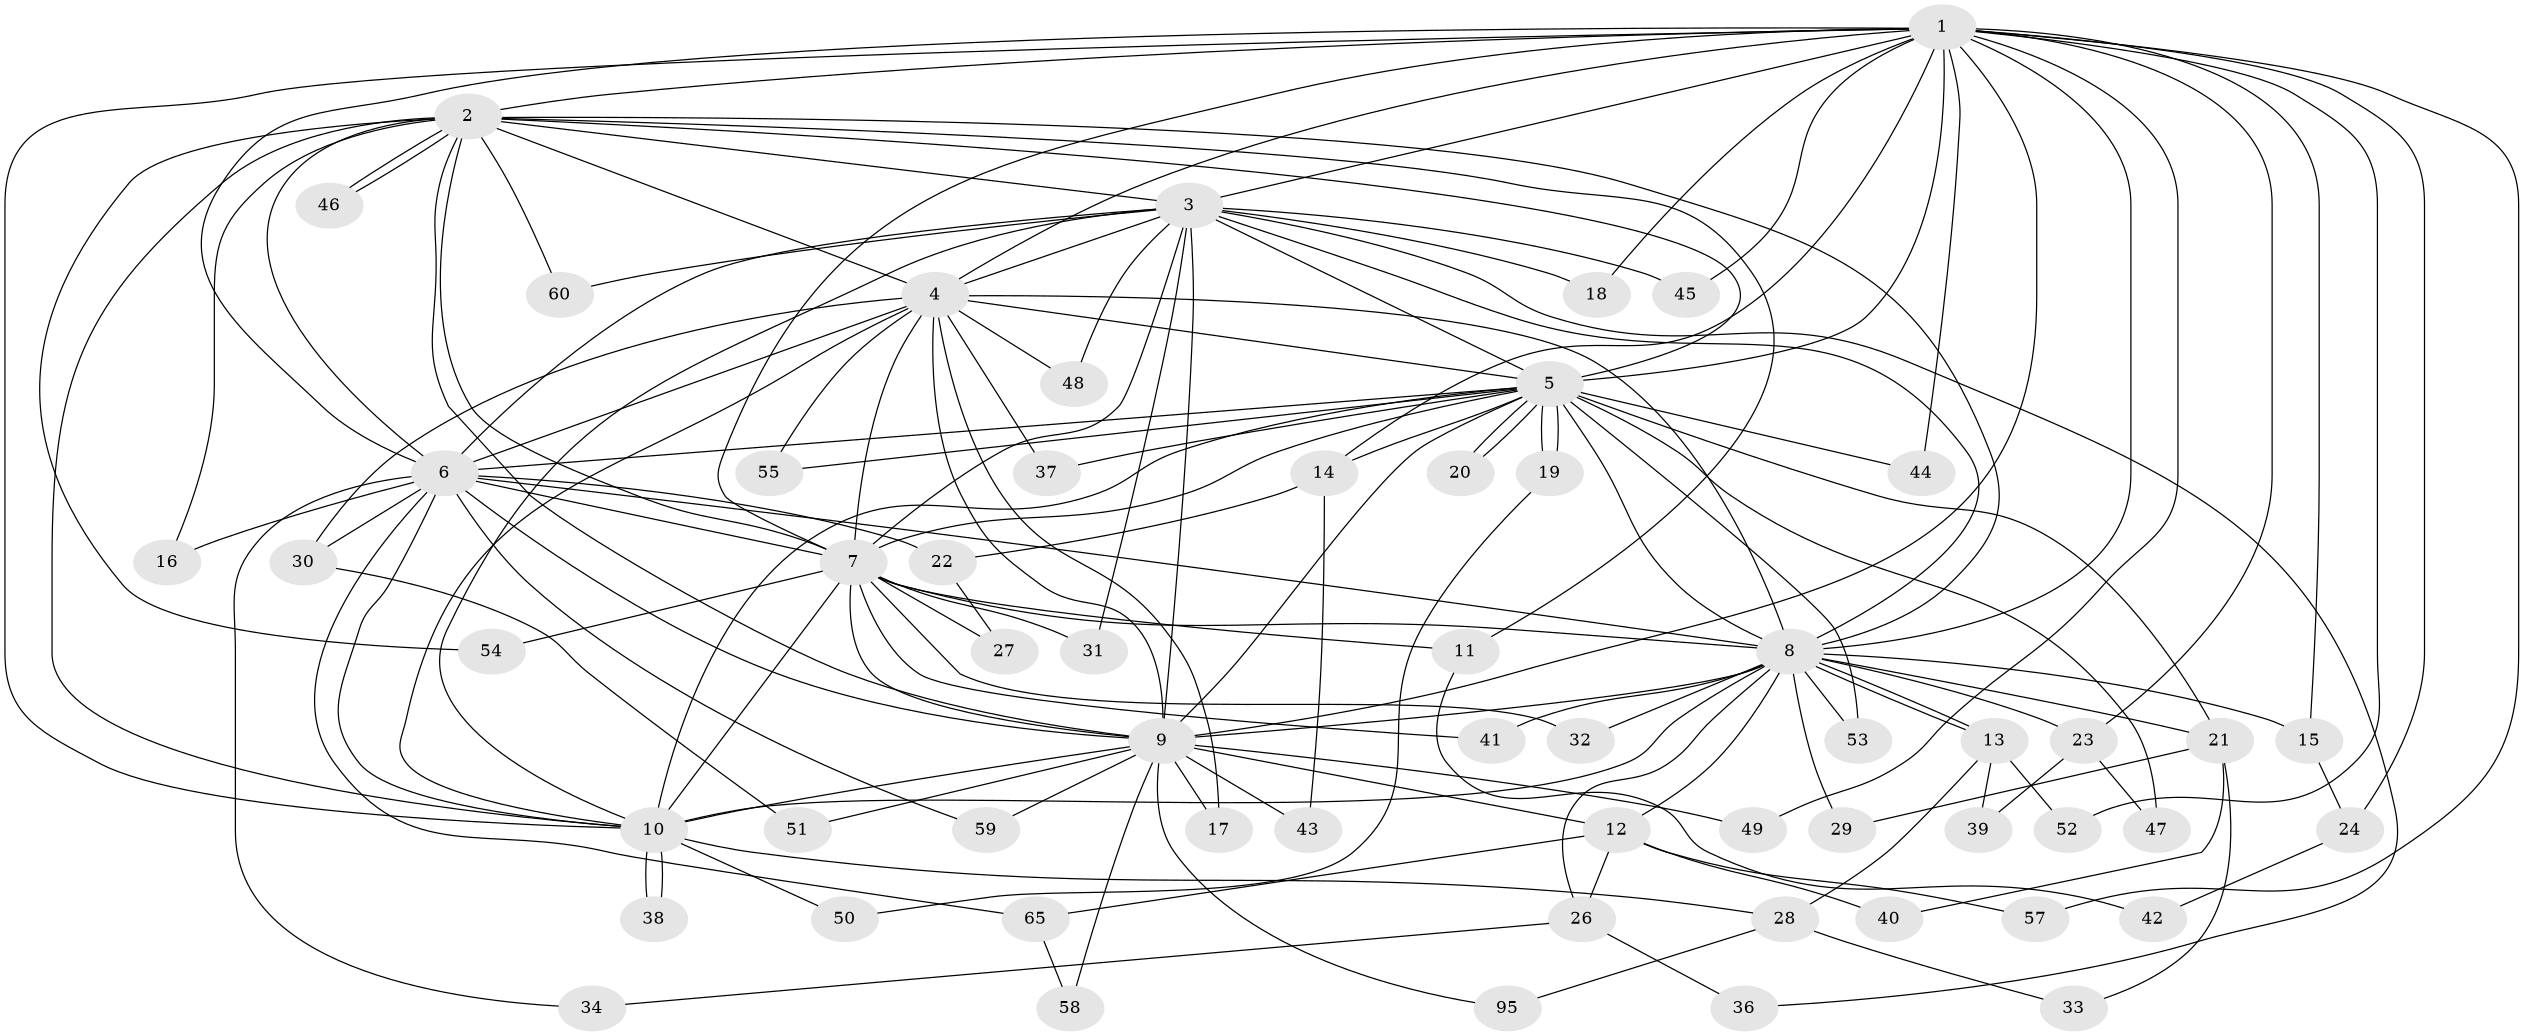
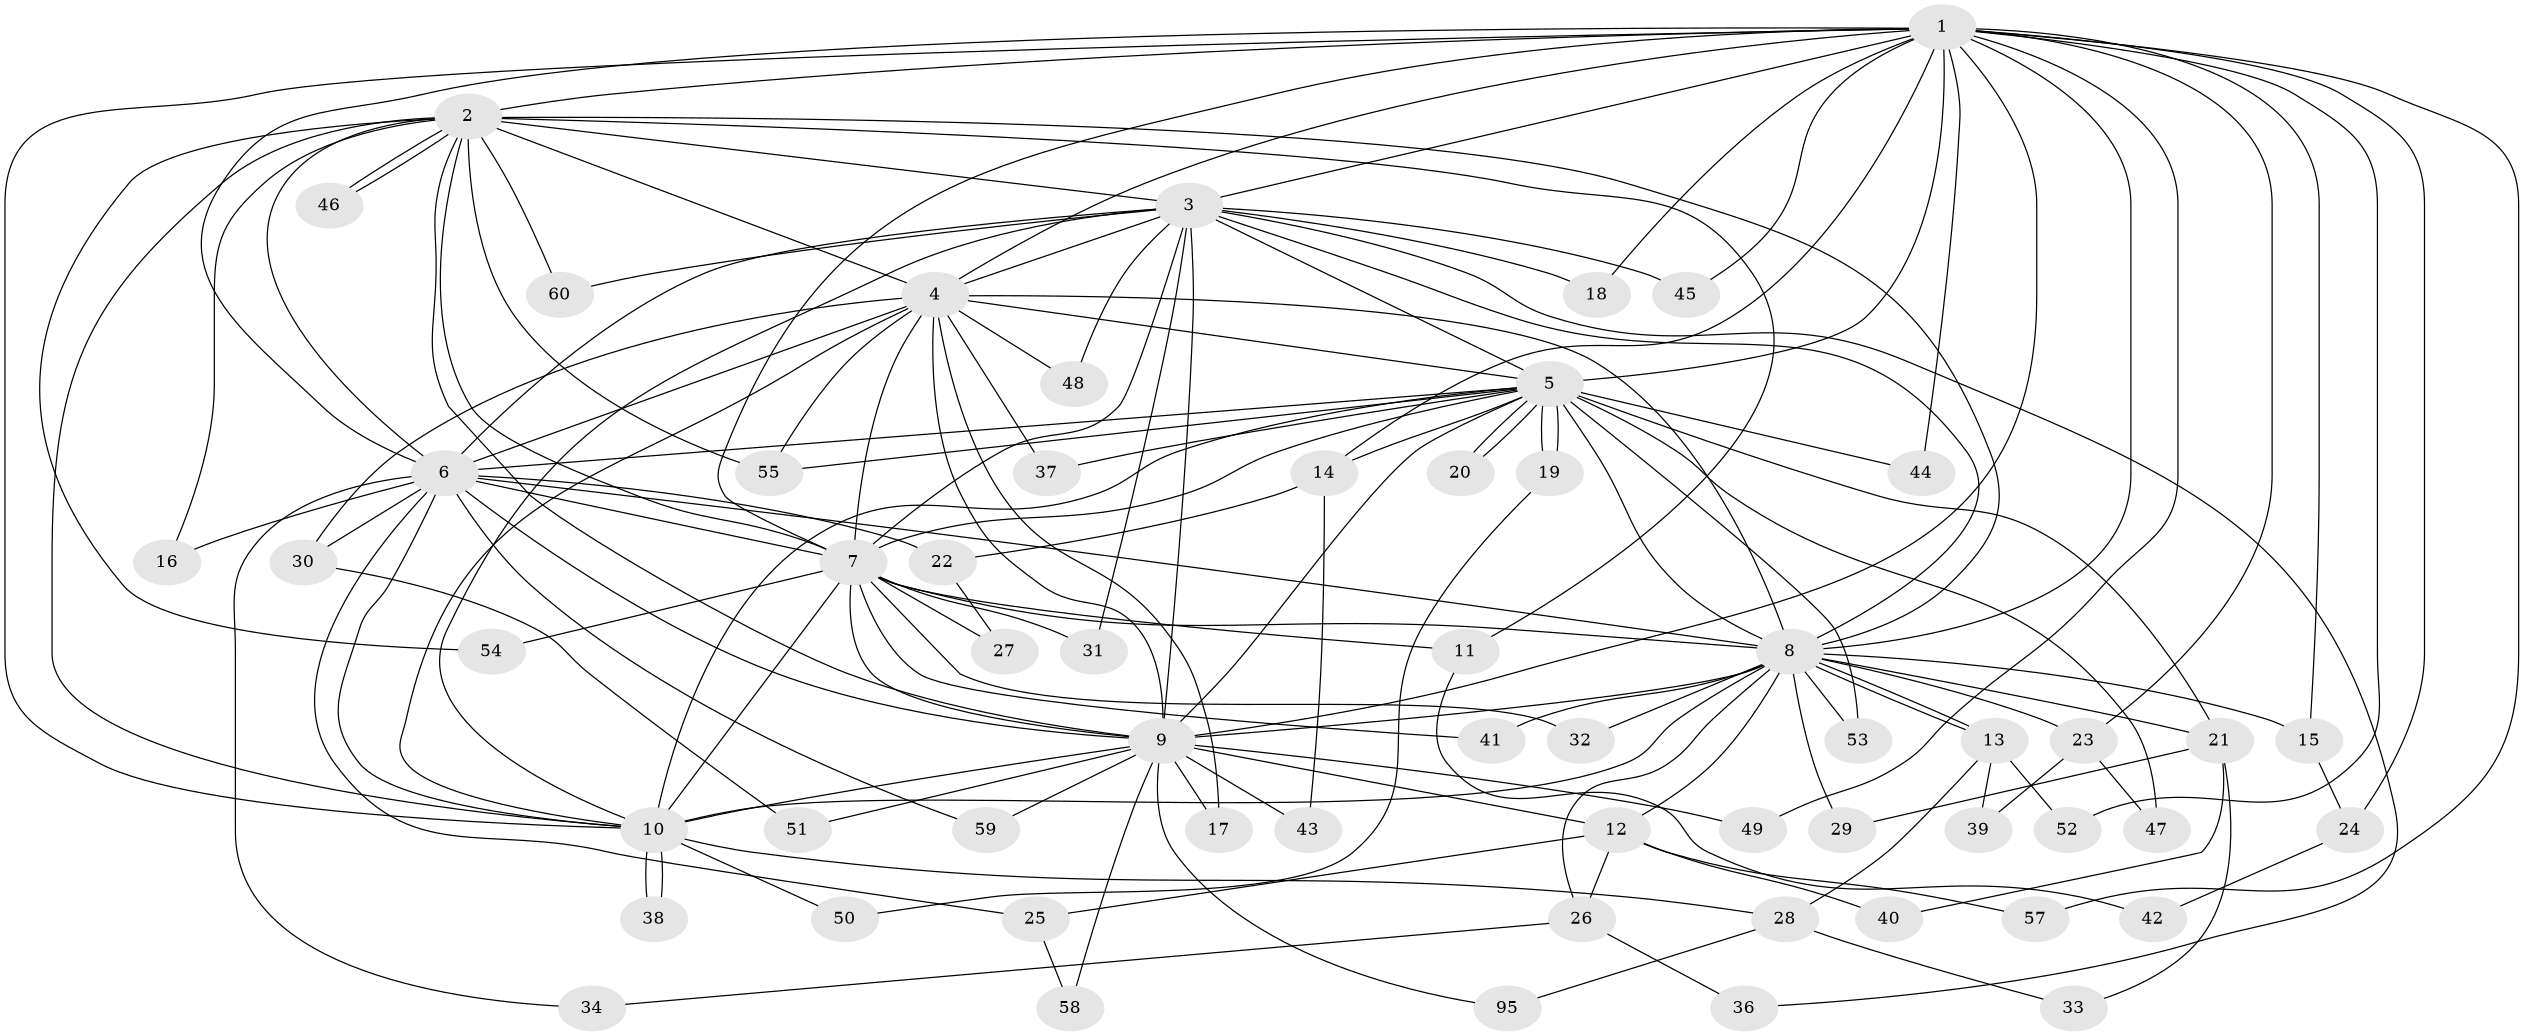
edge "2" -- "5": now "2" -- "55"
node "65": label "65" -> "25"
